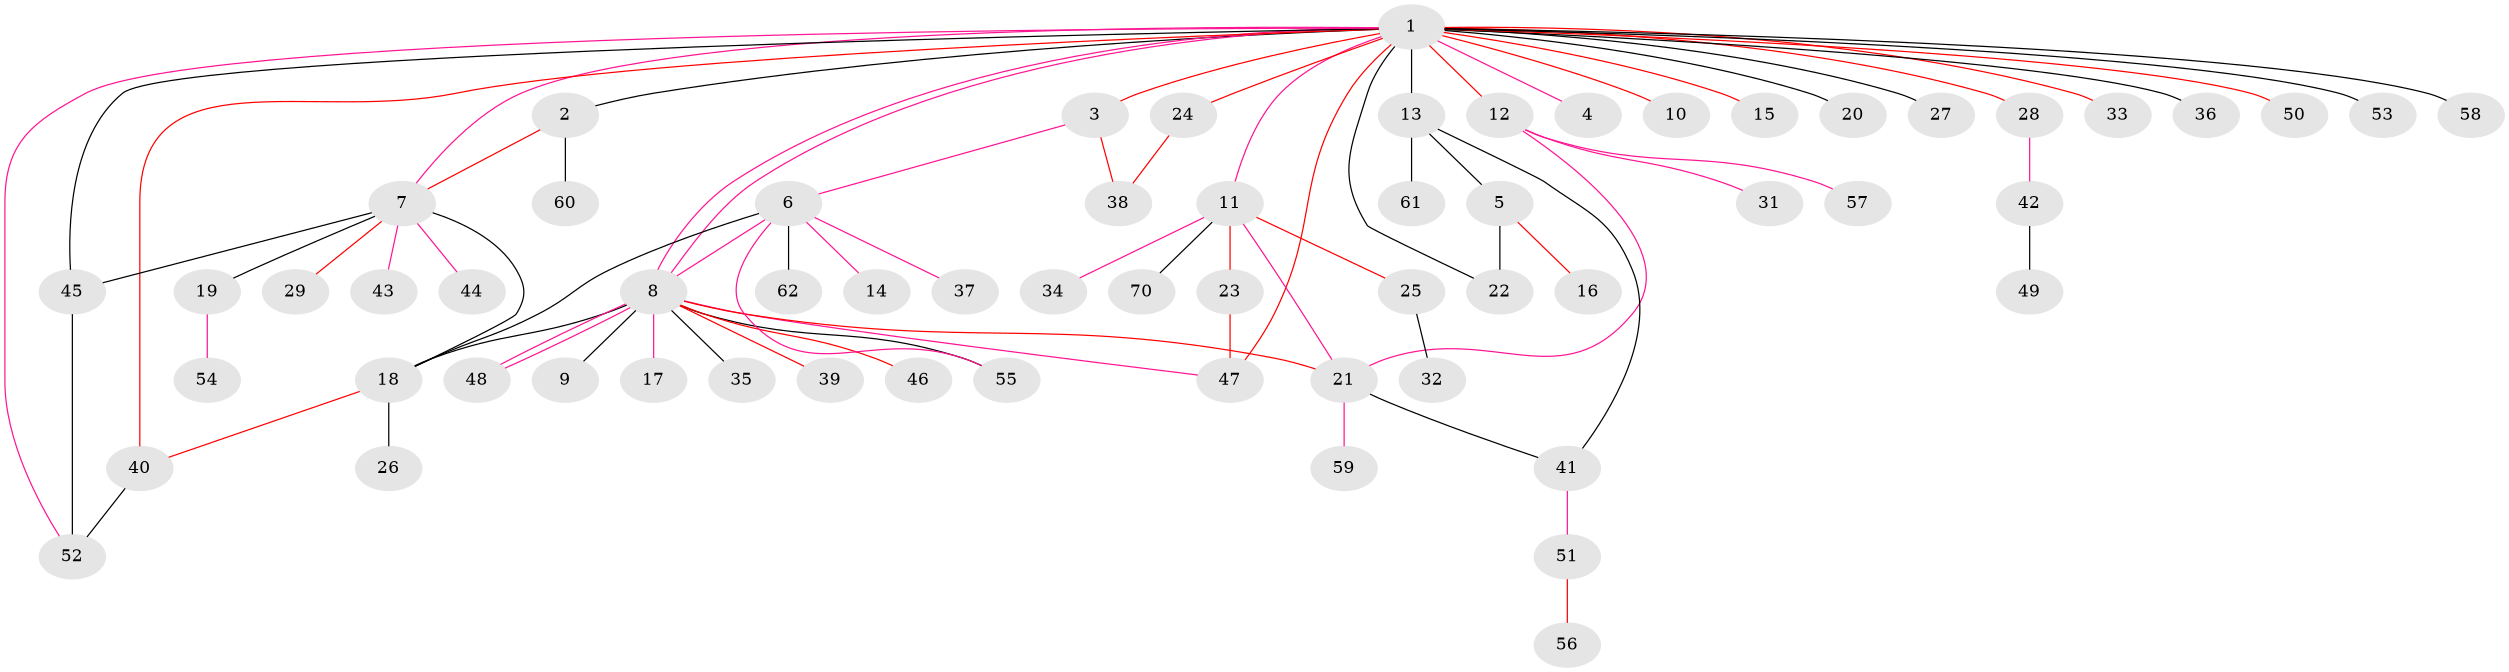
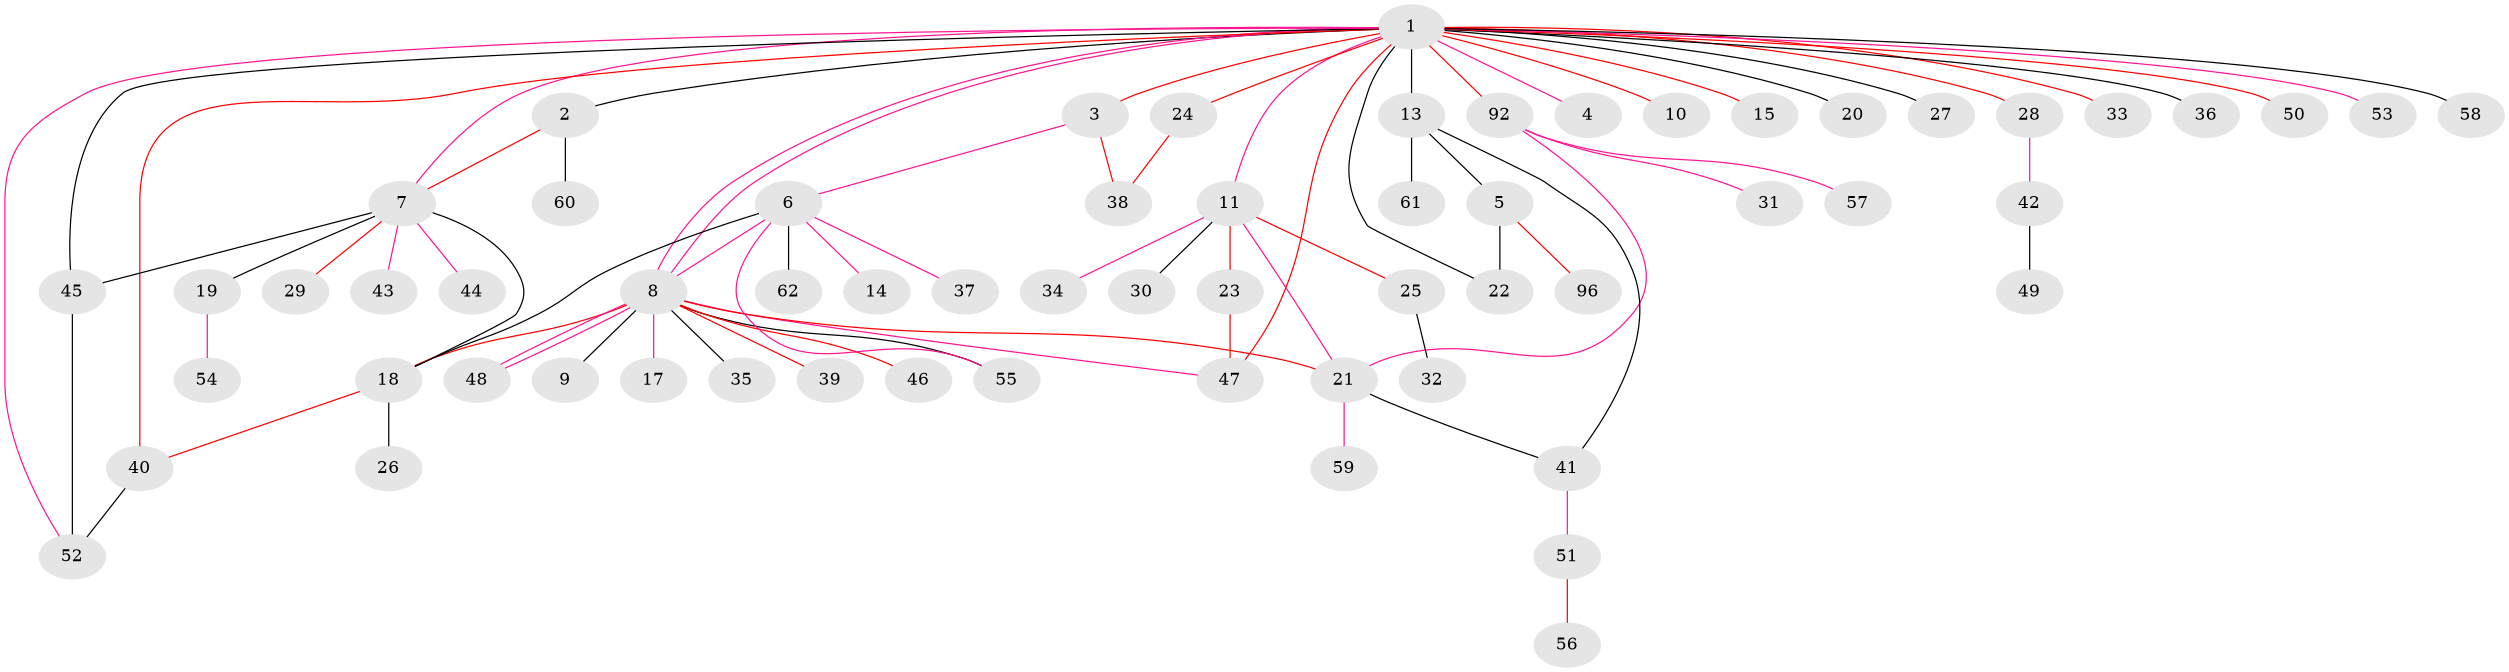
edge "1" -- "53": color black -> deeppink
node "12": label "12" -> "92"
node "70": label "70" -> "30"
node "16": label "16" -> "96"
edge "8" -- "18": color black -> red
